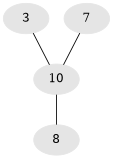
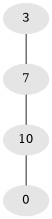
edge "3" -- "10": now "3" -- "7"
node "8": label "8" -> "0"
